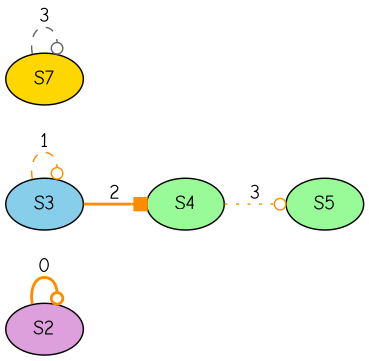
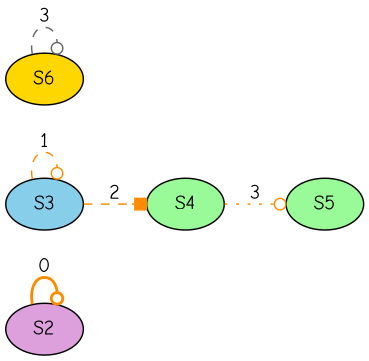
node "S7": label "S7" -> "S6"
edge "S3" -> "S4": style bold -> dashed
